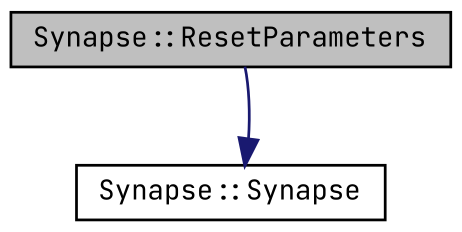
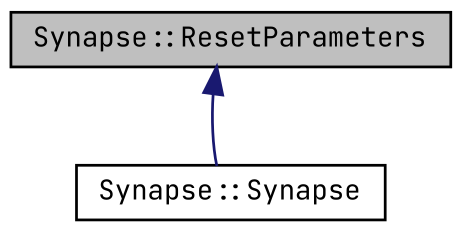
edge "Synapse::ResetParameters" -> "Synapse::Synapse": reversed
